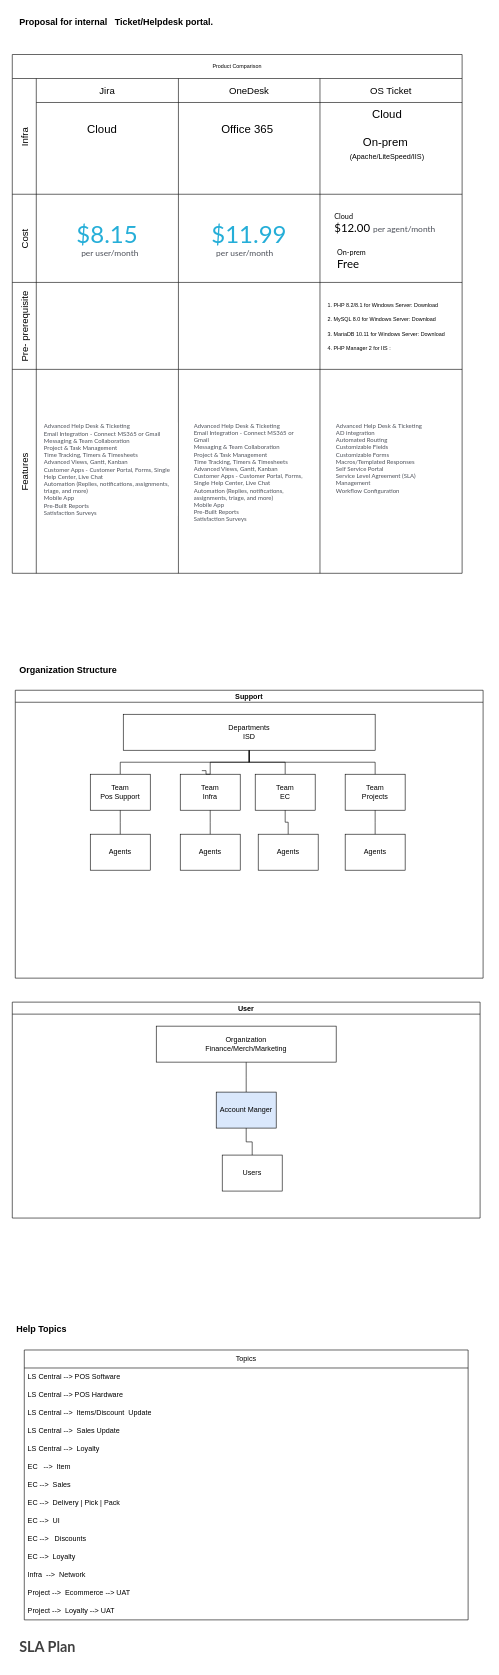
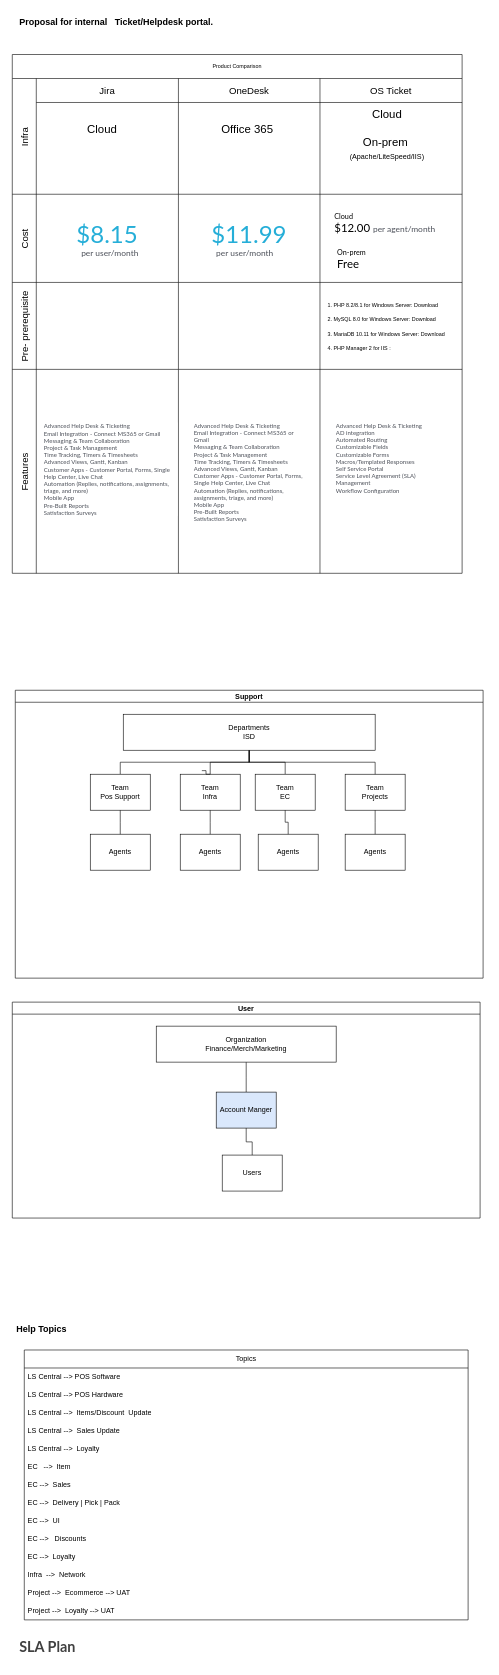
node "Organization Structure": removed
